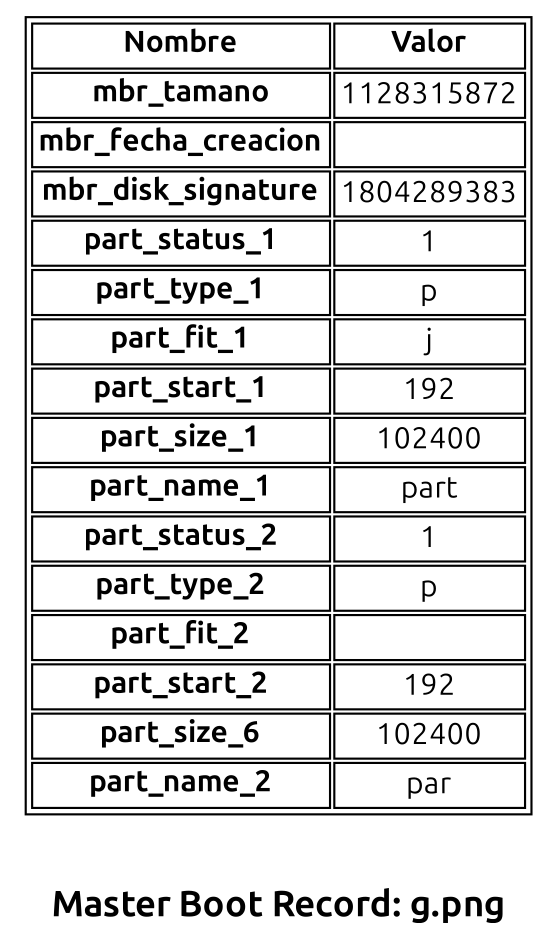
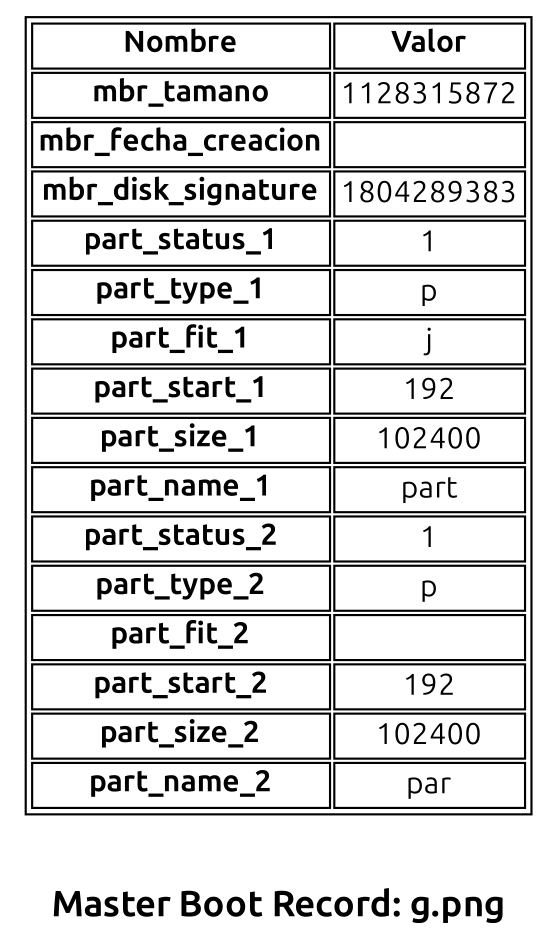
node "Nombre": text "part_size_6" -> "part_size_2"
